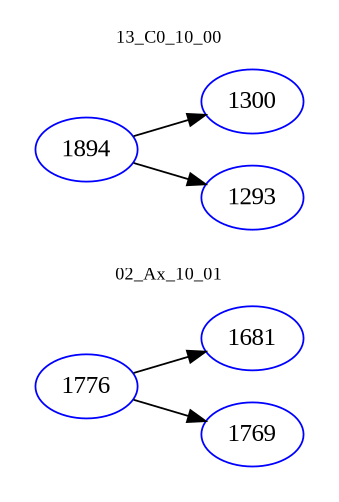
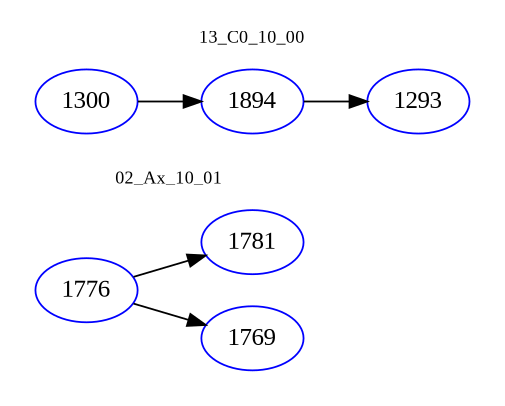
edge "1894" -> "1300": reversed
node "1681": label "1681" -> "1781"
